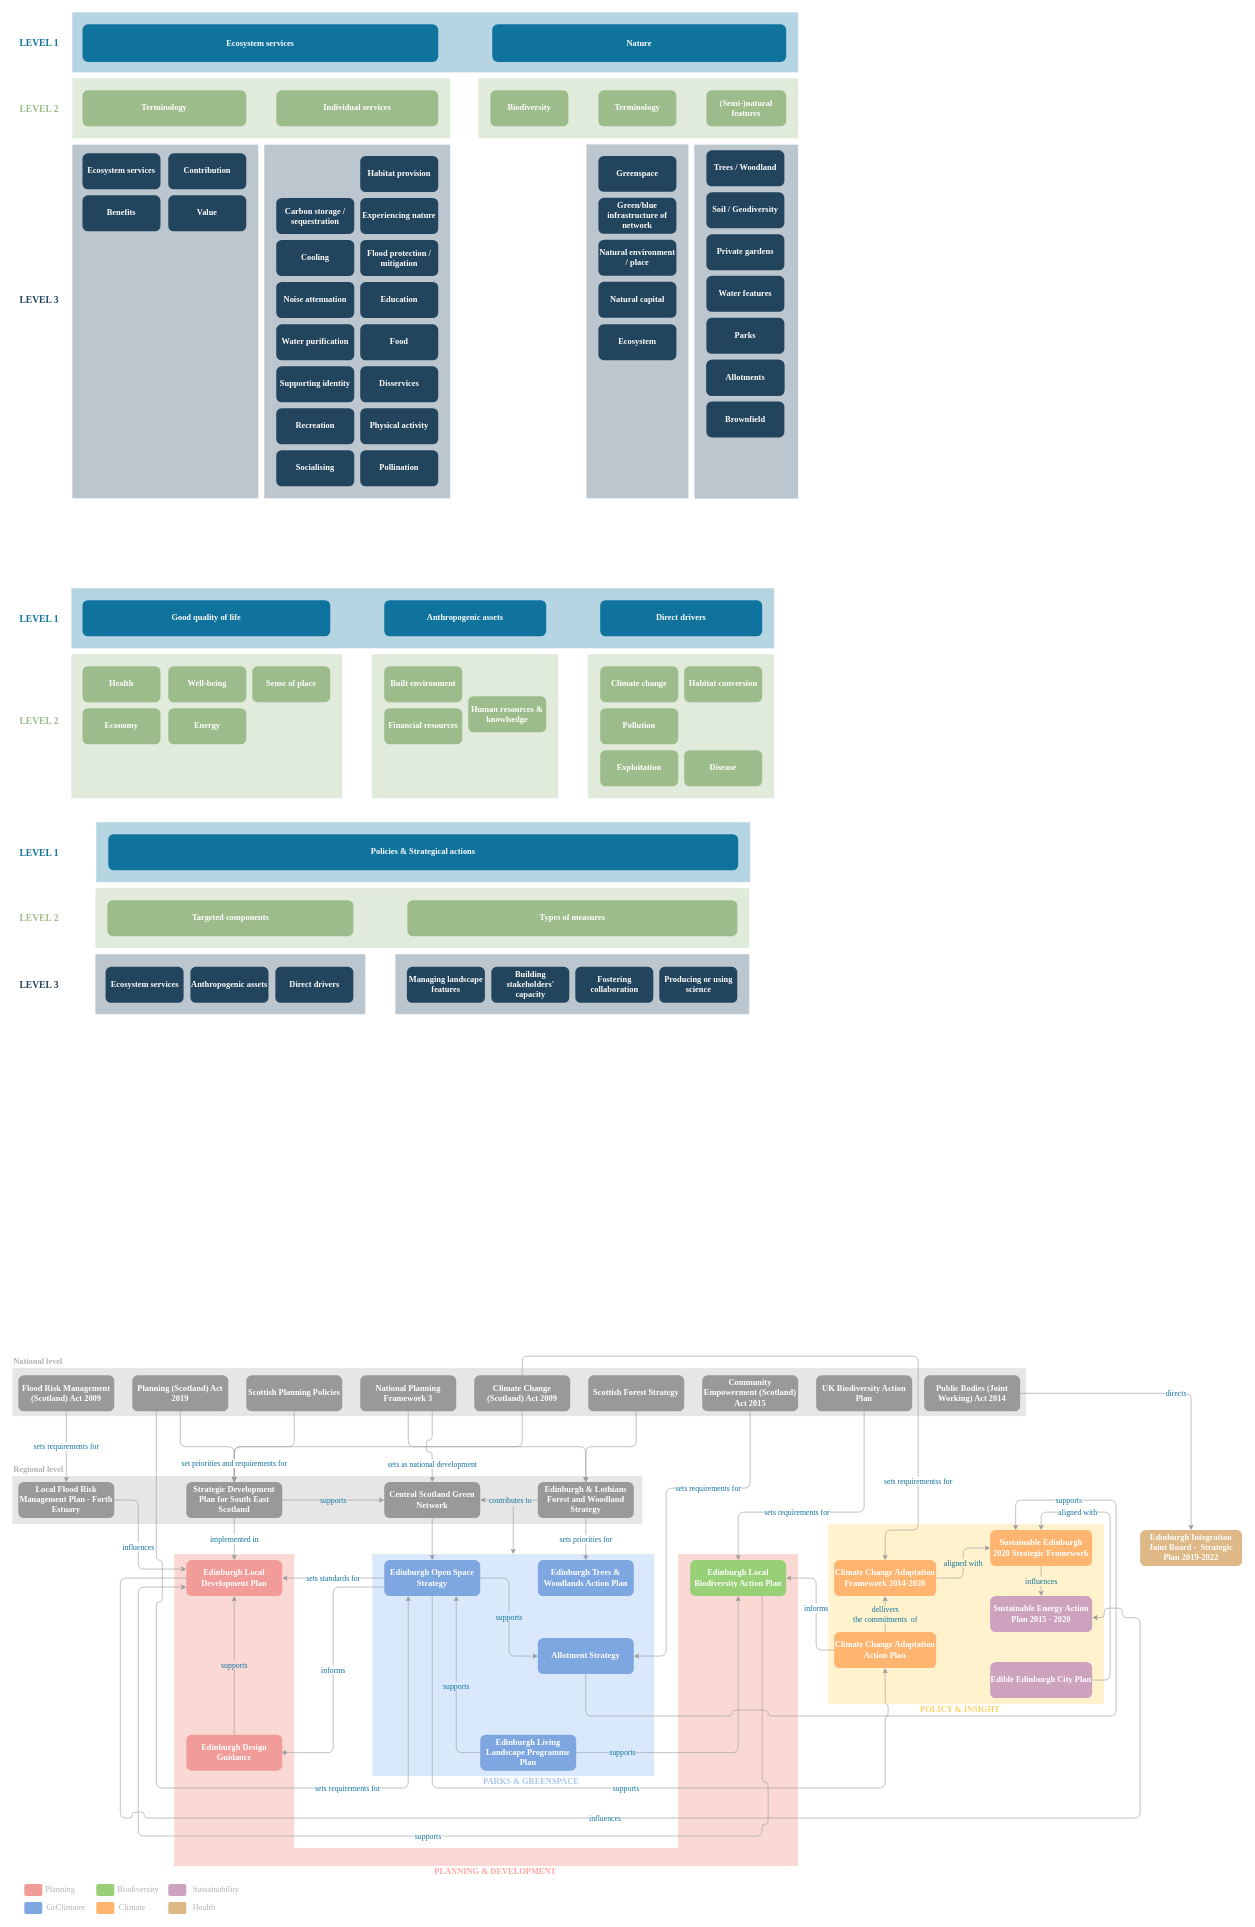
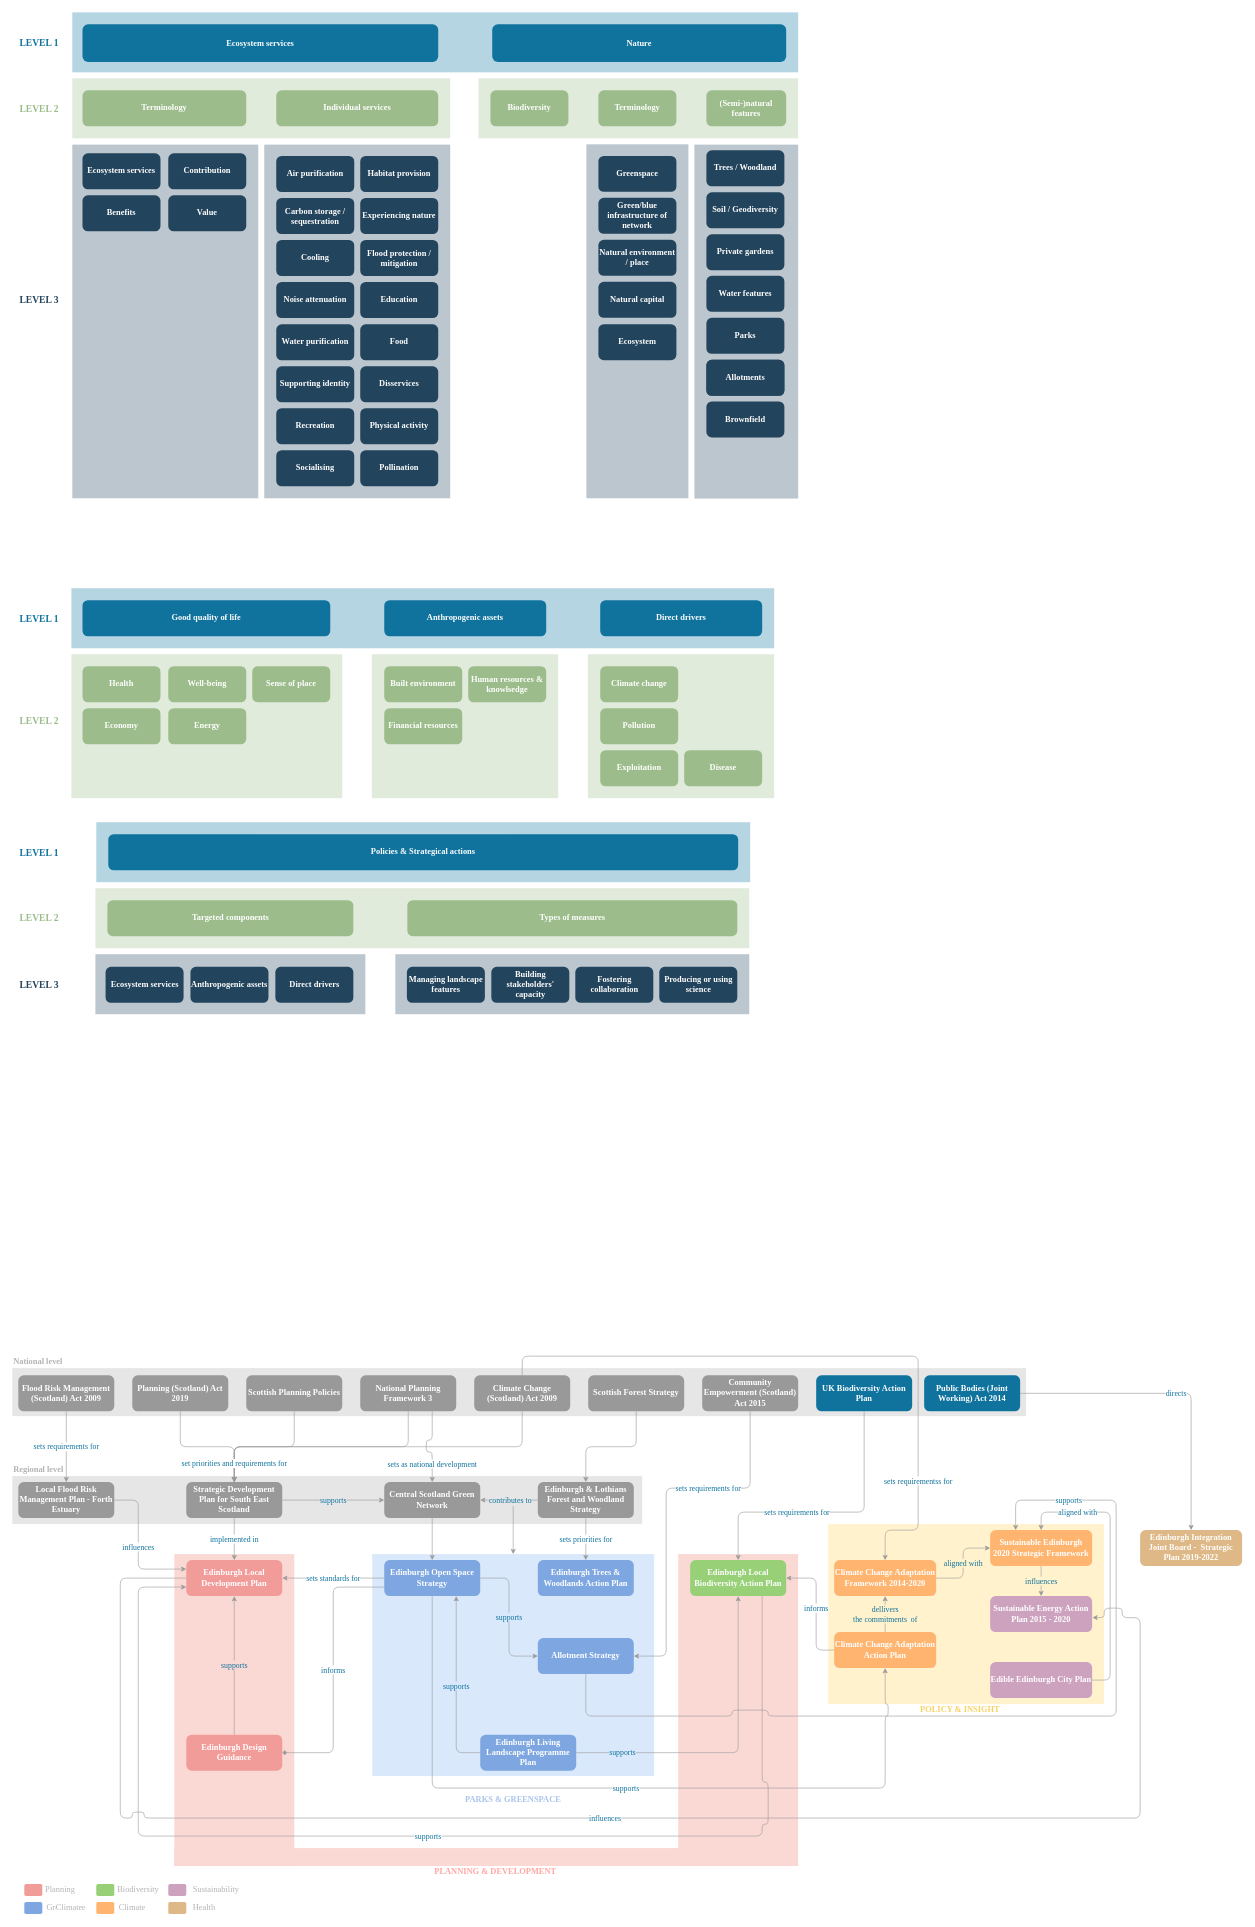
node "Air purification": added
node "Habitat conversion": removed
node "Human resources & knowlsedge": moved (507, 714) -> (507, 684)
node "UK Biodiversity Action Plan": fillcolor #999999 -> #10739e
node "Public Bodies (Joint Working) Act 2014": fillcolor #999999 -> #10739e
edge "National Planning Framework 3" -> "Edinburgh & Lothians Forest and Woodland Strategy": now "National Planning Framework 3" -> "Strategic Development Plan for South East Scotland"
node "PARKS & GREENSPACE": moved (531, 1782) -> (513, 1800)
edge "Planning (Scotland) Act 2019" -> "Edinburgh Open Space Strategy": removed, label "sets requirements for"
